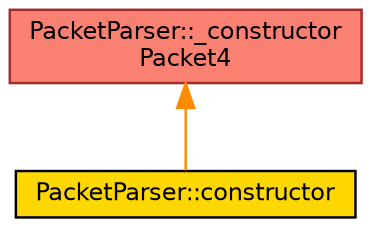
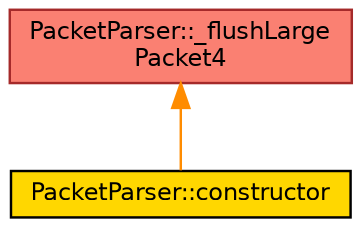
node "PacketParser::_constructor Packet4": label "PacketParser::_constructor Packet4" -> "PacketParser::_flushLarge Packet4"
